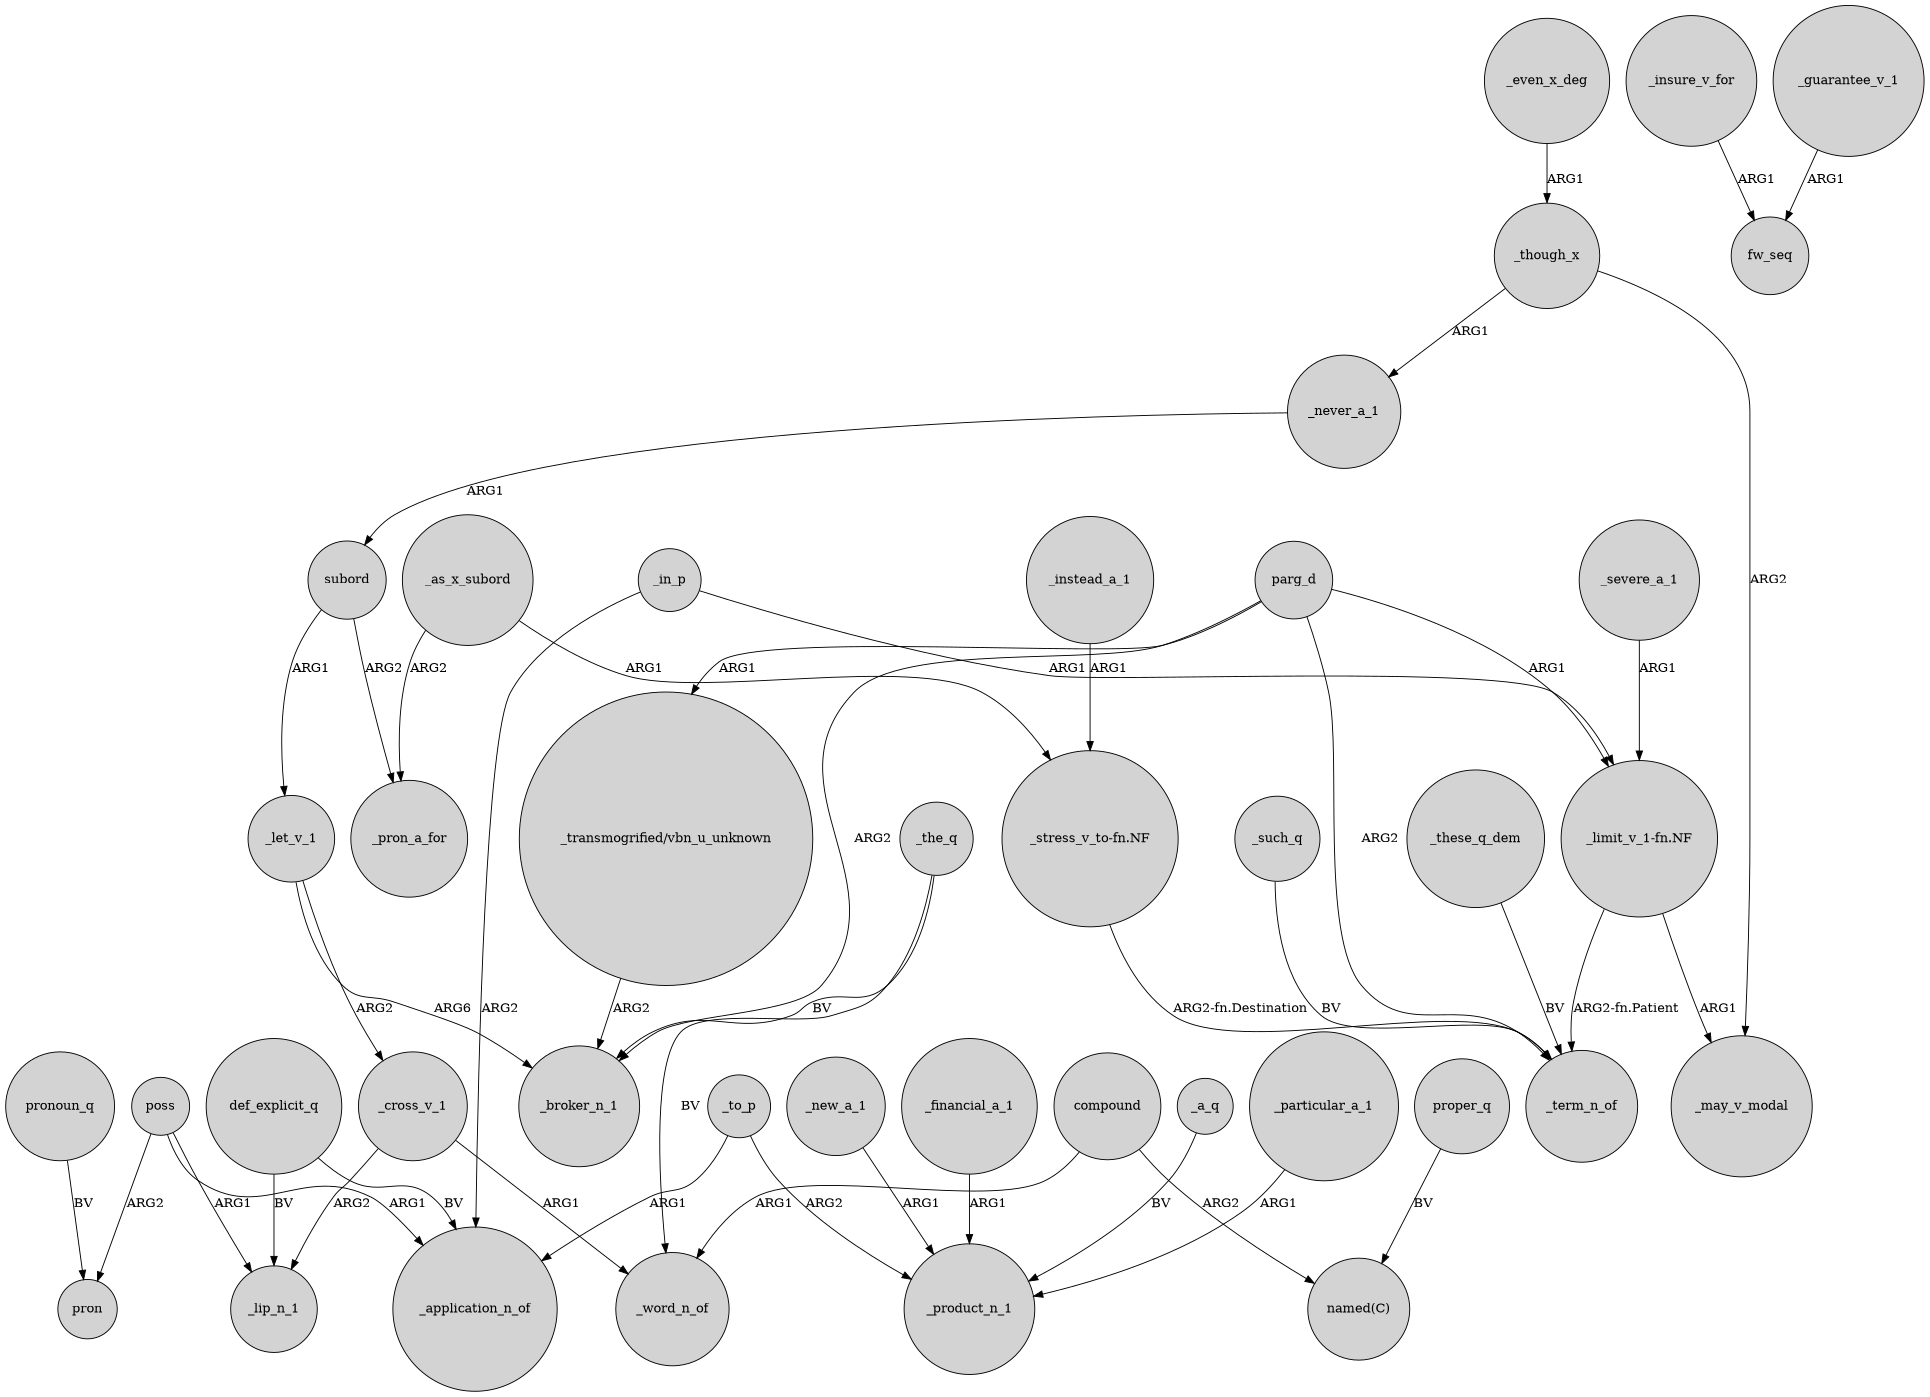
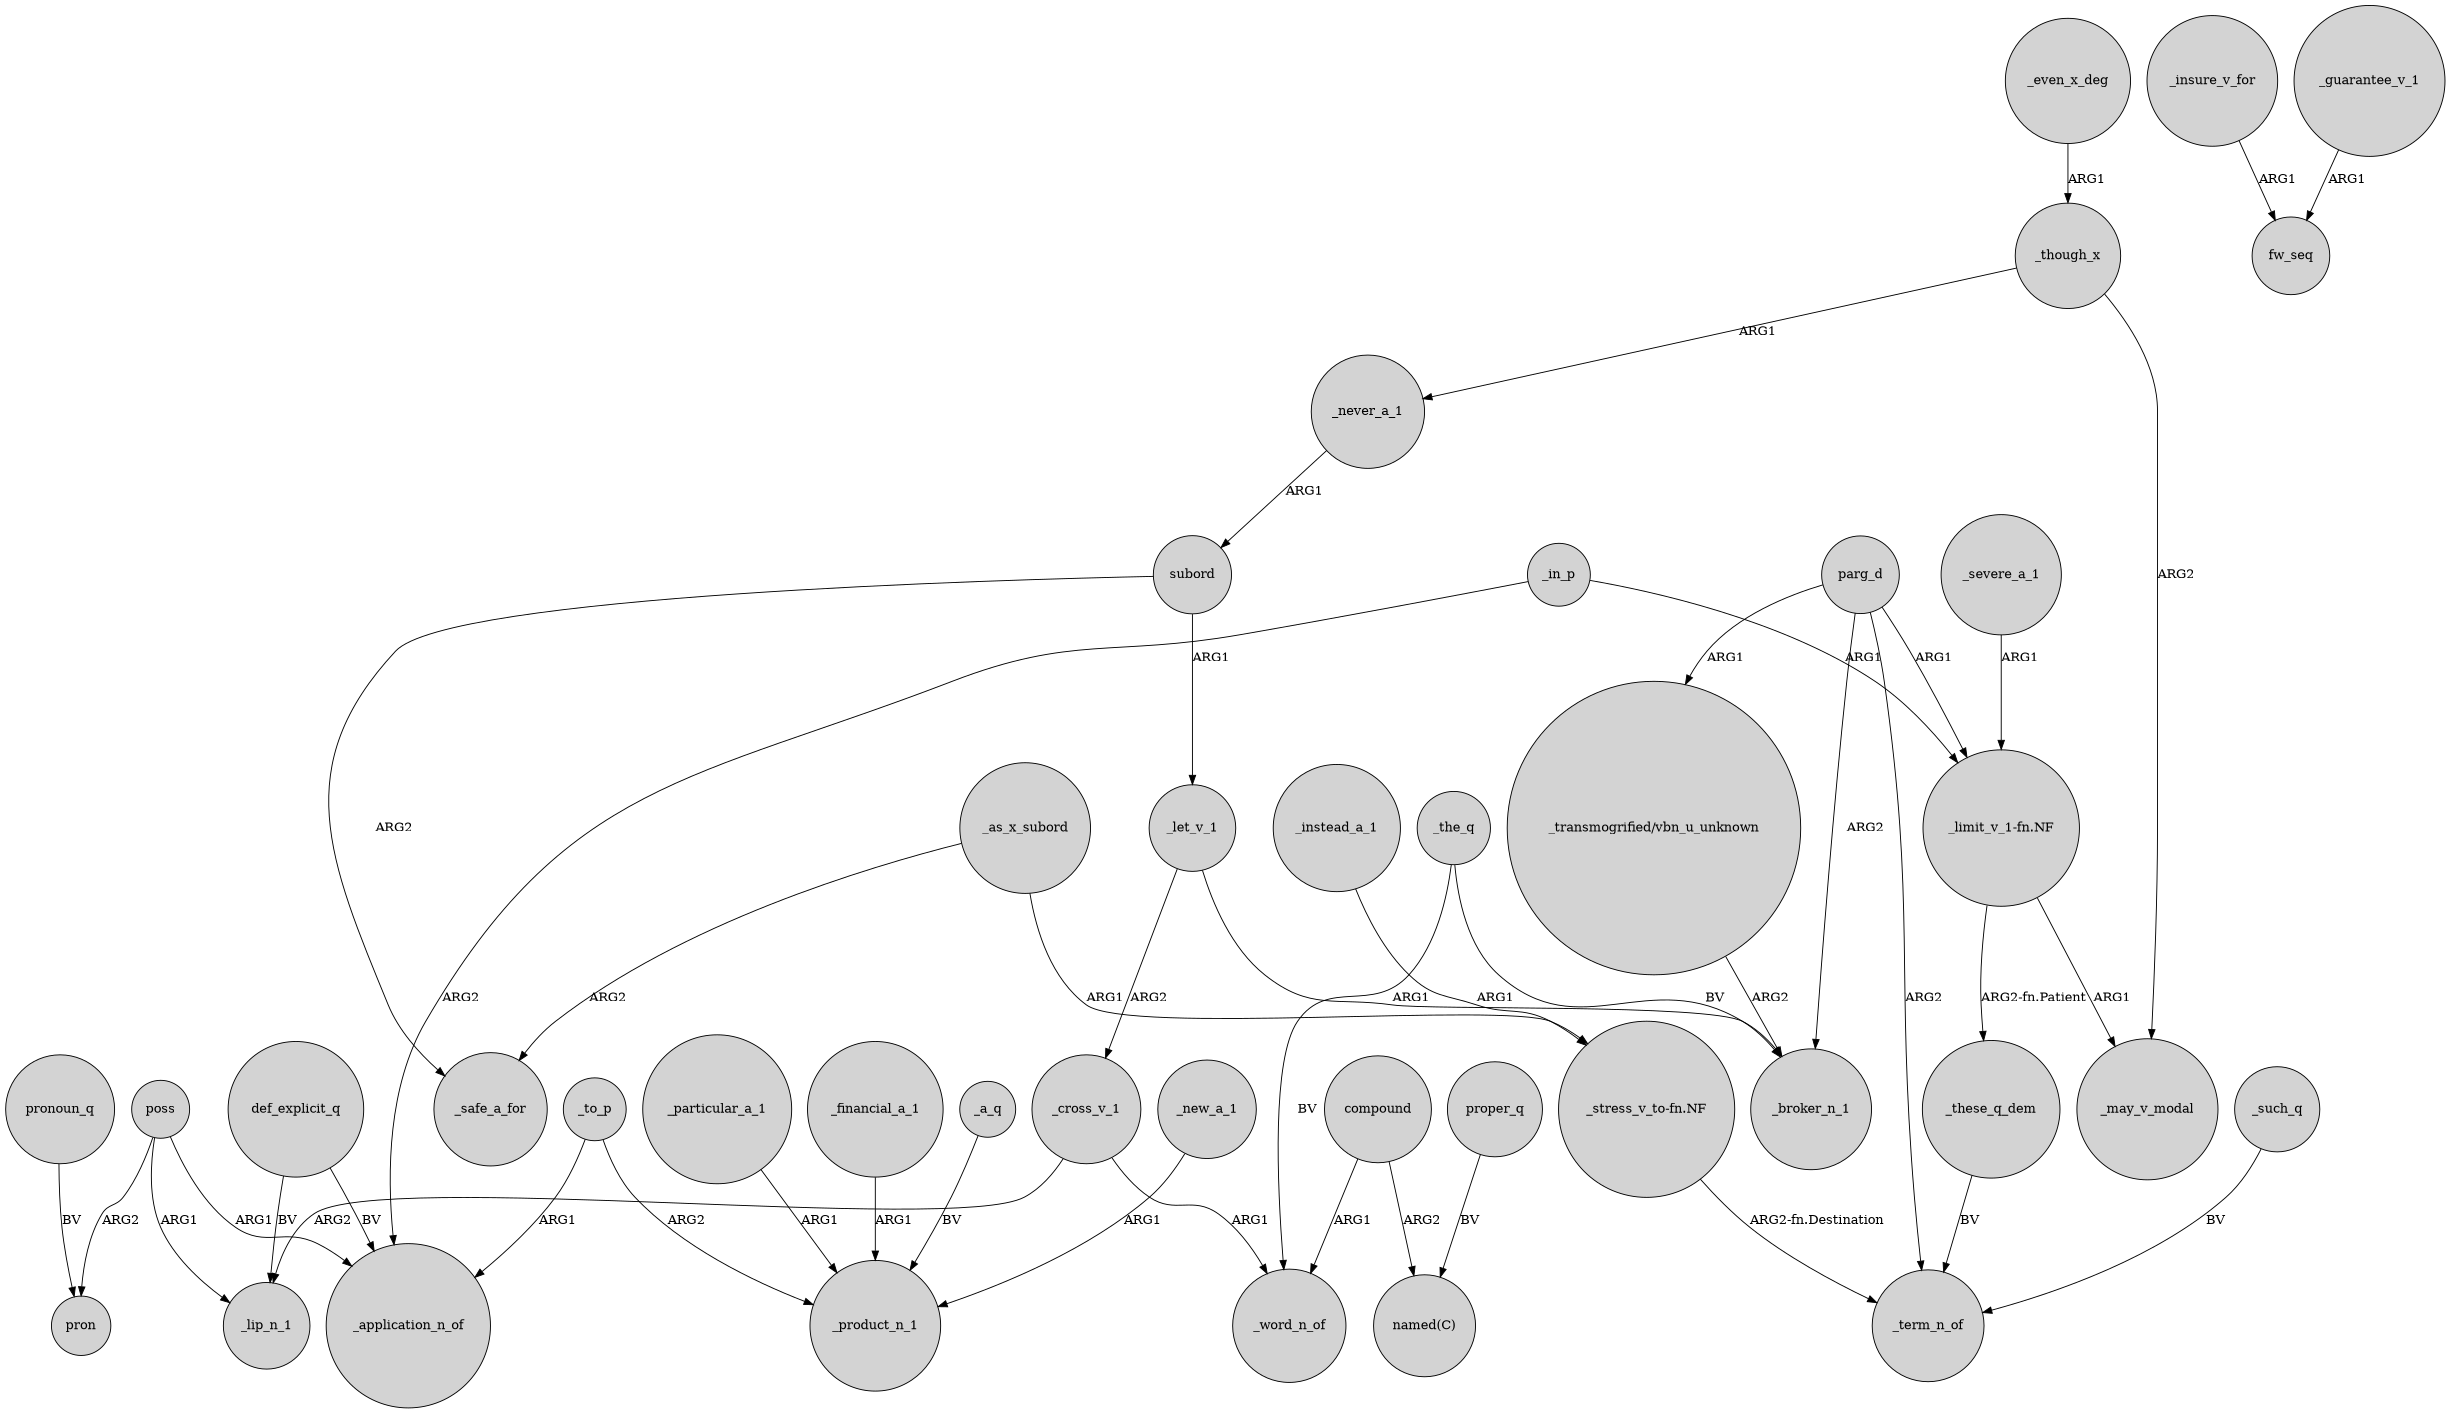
node "_pron_a_for": label "_pron_a_for" -> "_safe_a_for"
edge "_limit_v_1-fn.NF" -> "_term_n_of": now "_limit_v_1-fn.NF" -> "_these_q_dem"
edge "_let_v_1" -> "_broker_n_1": label "ARG6" -> "ARG1"
